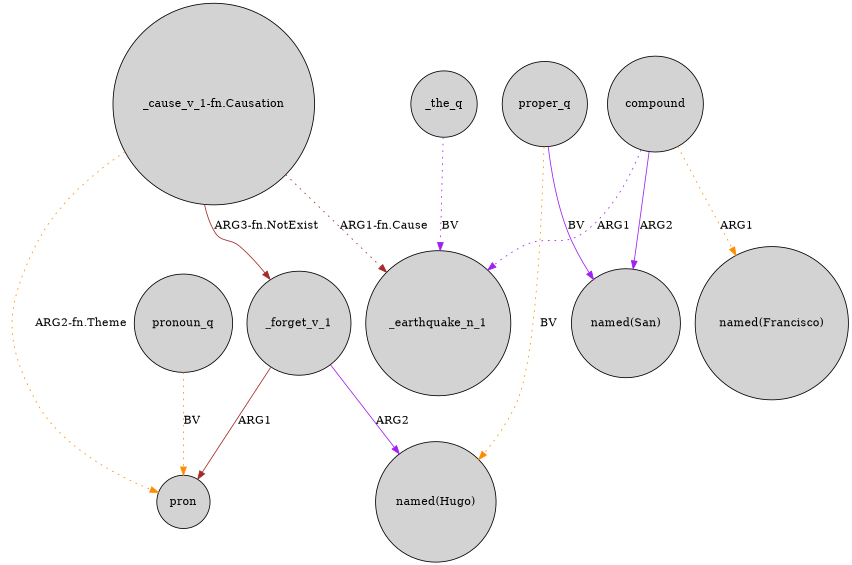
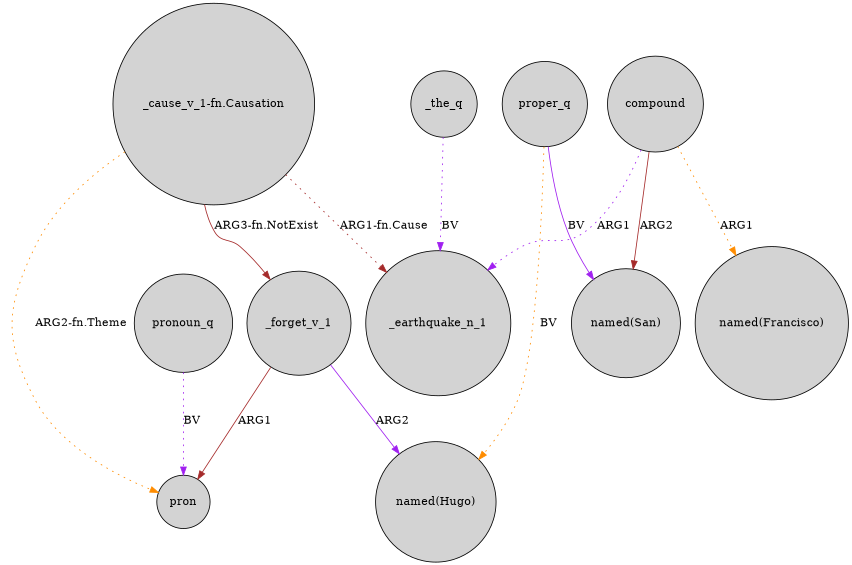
edge "compound" -> "named(San)": color purple -> brown
edge "pronoun_q" -> "pron": color darkorange -> purple
